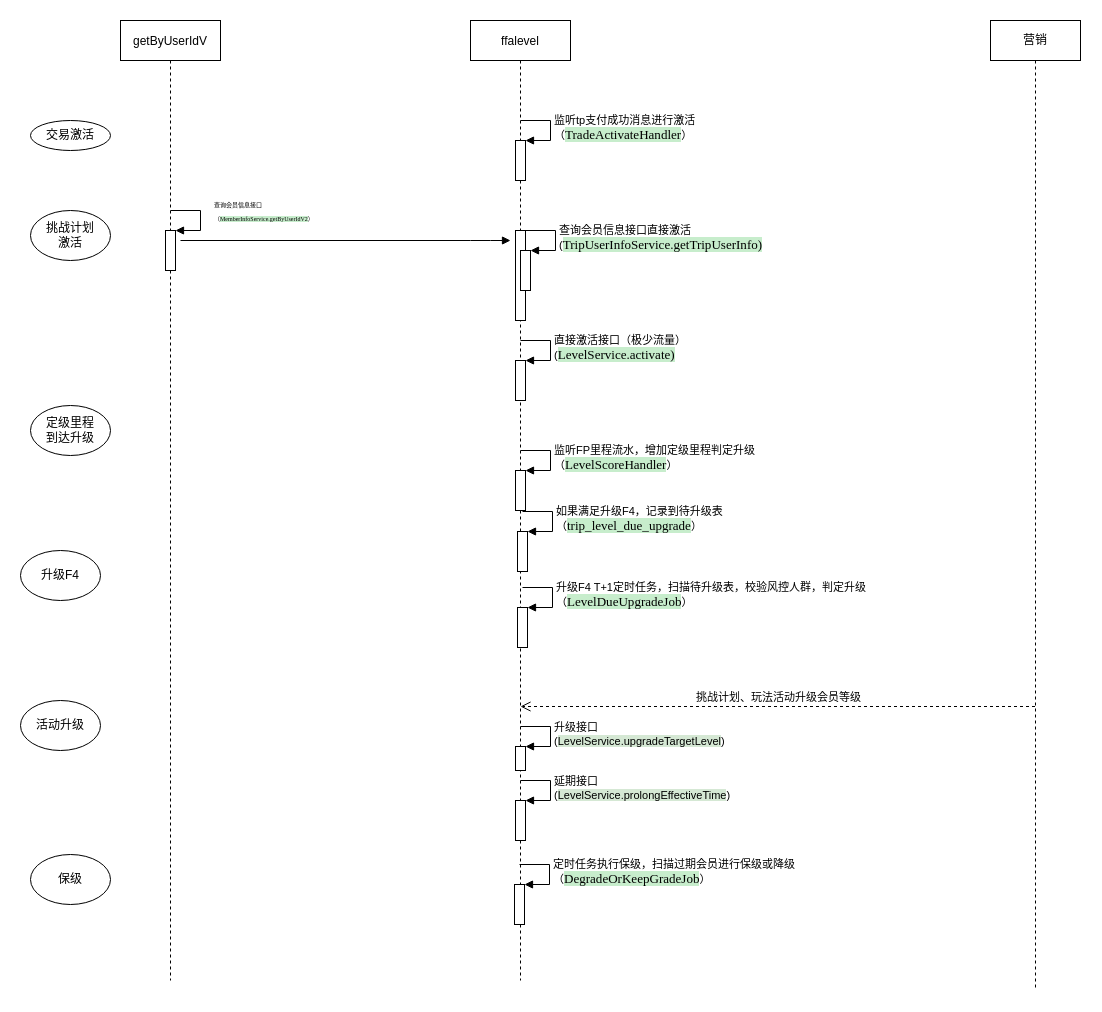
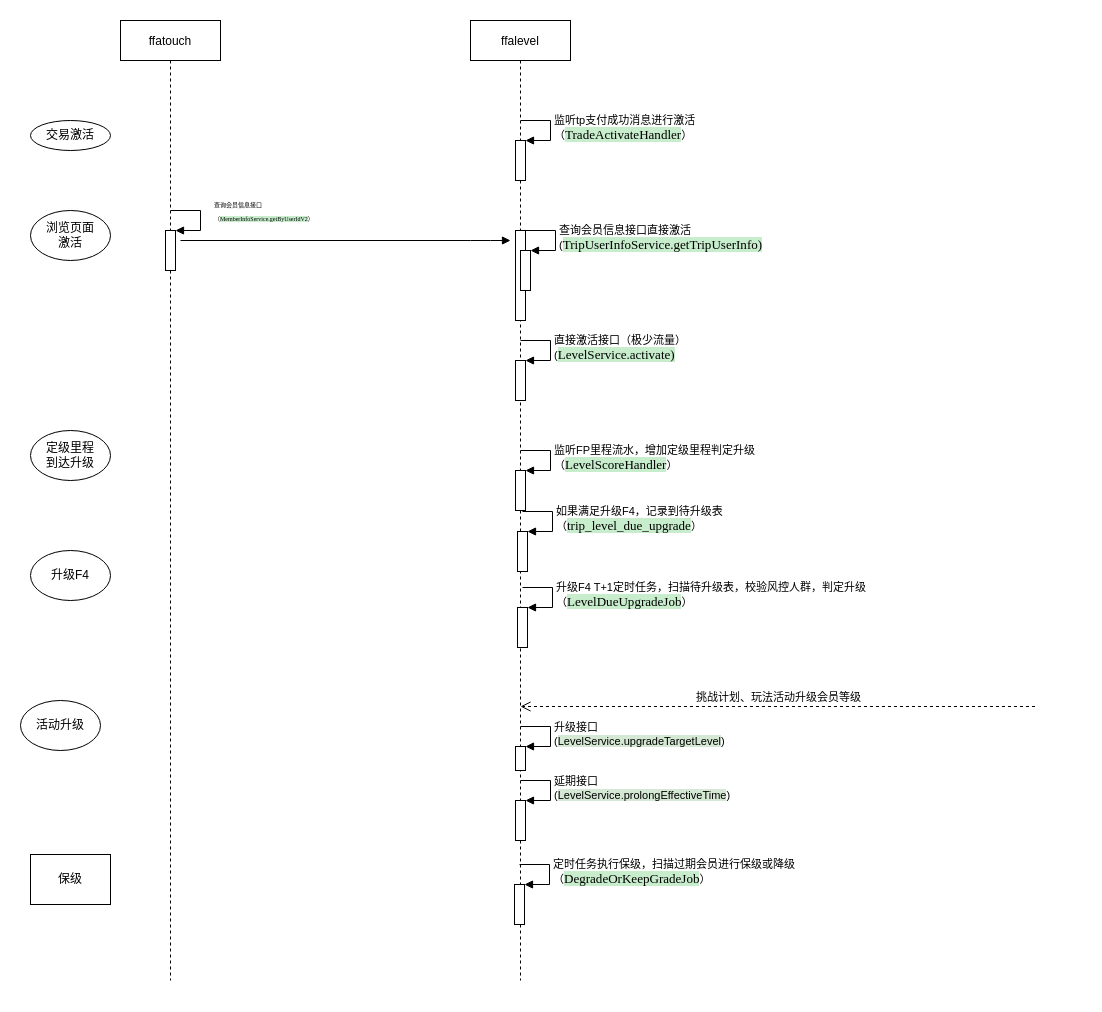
node "getByUserIdV": label "getByUserIdV" -> "ffatouch"
node "挑战计划 激活": label "挑战计划 激活" -> "浏览页面 激活"
node "定级里程 到达升级": moved (71, 431) -> (71, 456)
node "营销": removed
node "升级F4": moved (61, 576) -> (71, 576)
node "保级": shape ellipse -> rectangle
